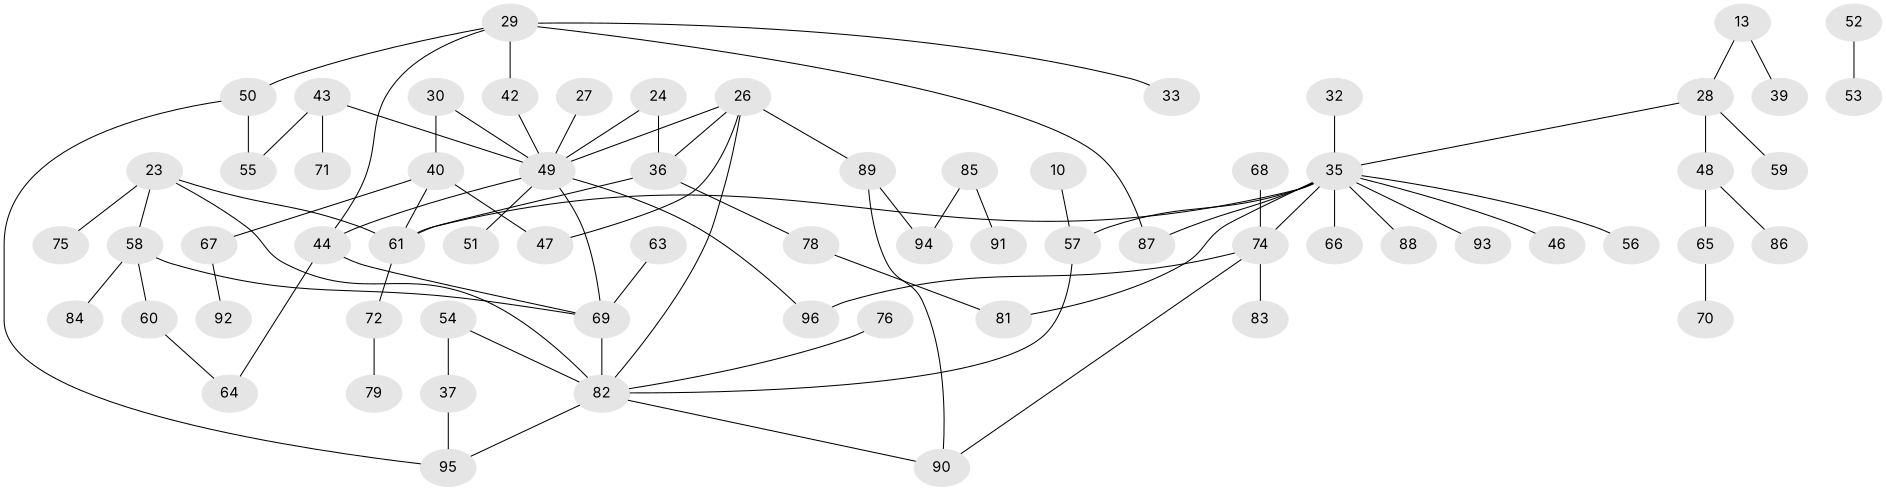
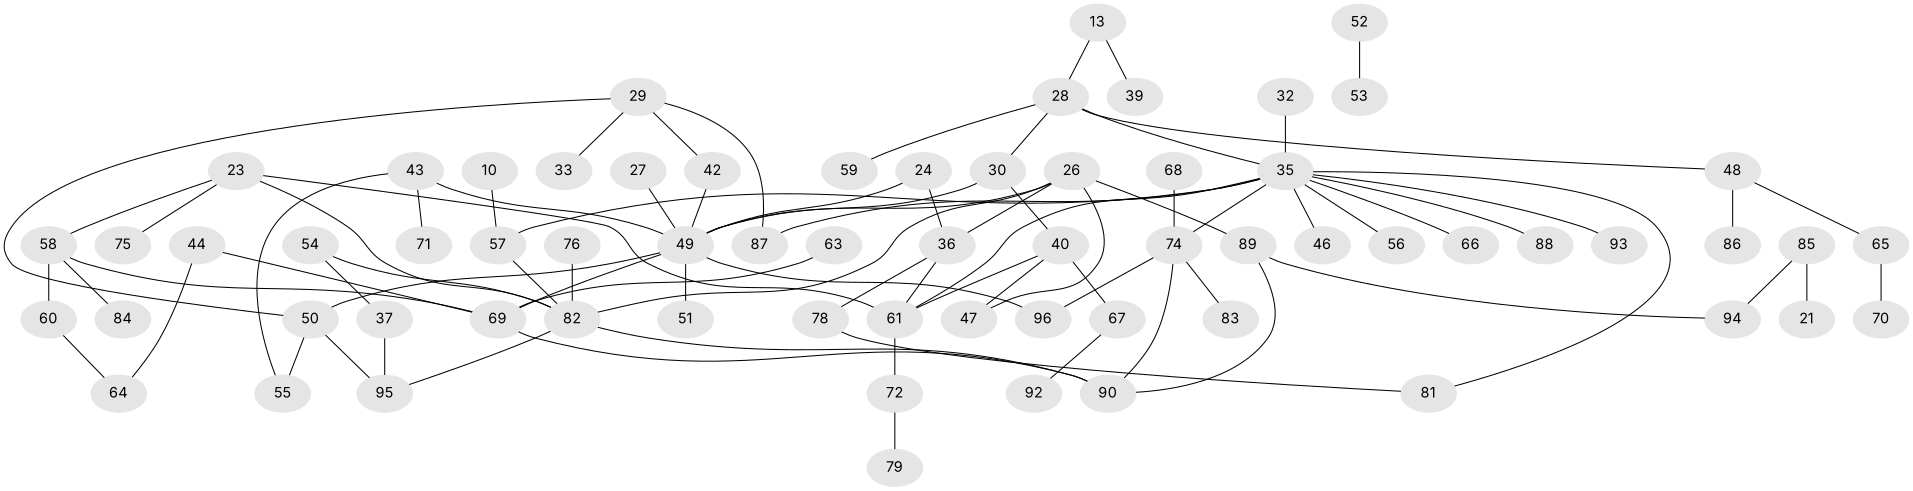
edge "29" -- "44": removed
edge "28" -- "30": added
edge "49" -- "44": now "49" -- "50"
node "91": label "91" -> "21"
edge "69" -- "82": now "69" -- "90"
